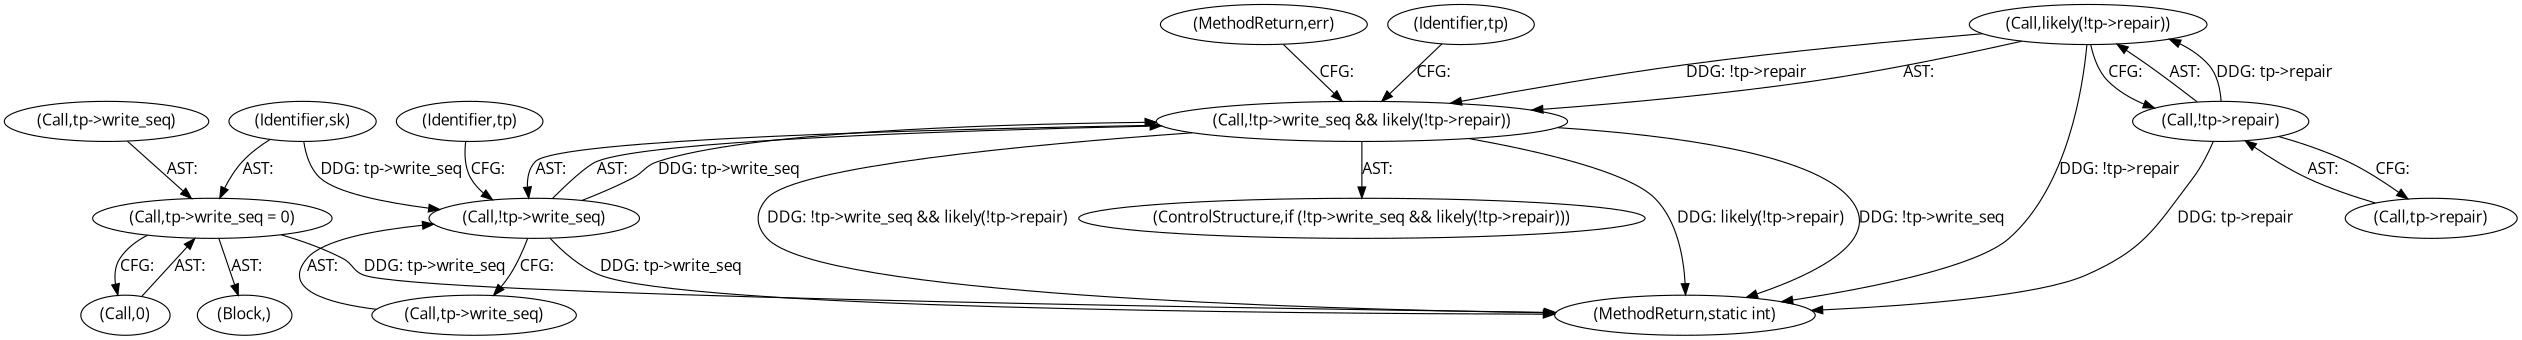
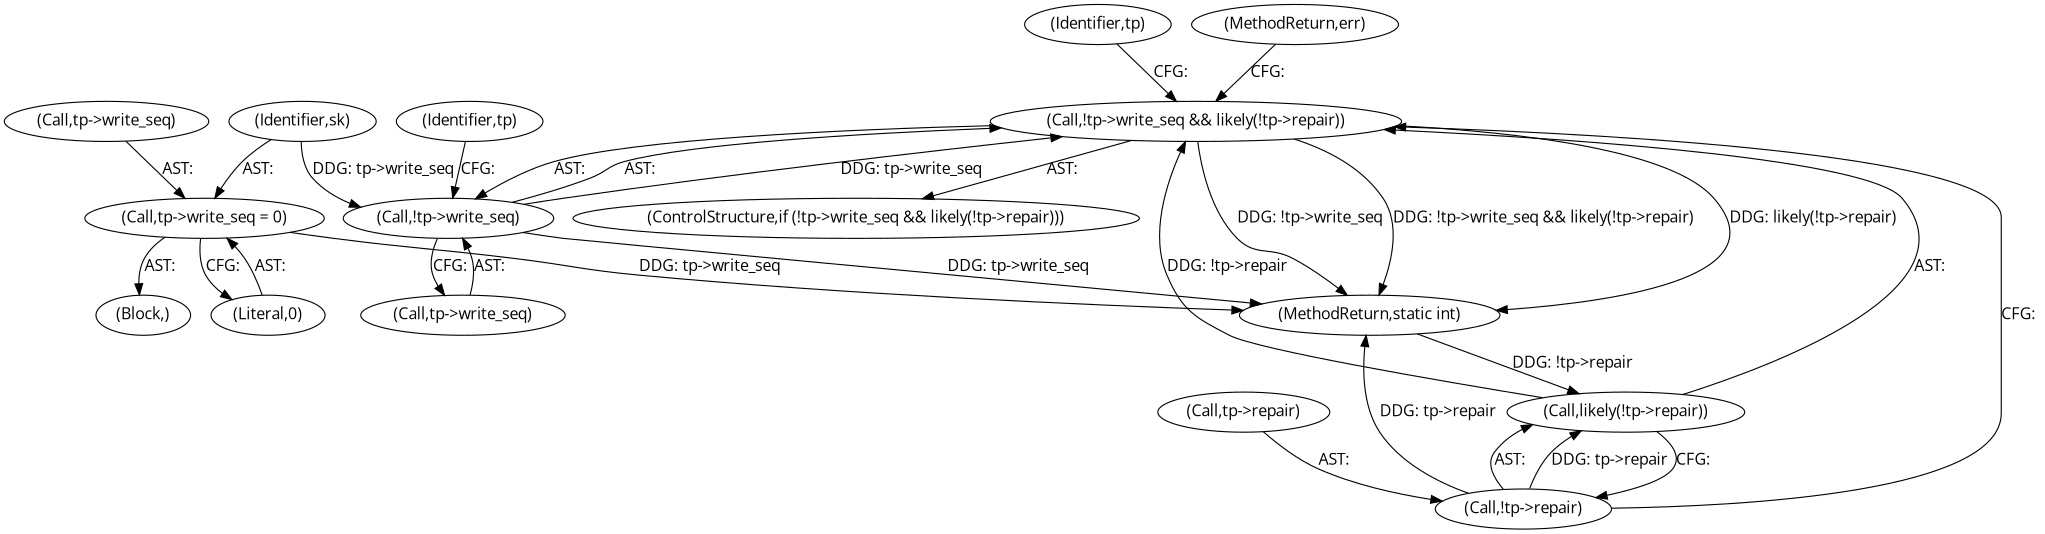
edge "(Call,!tp->repair)" -> "(Call,tp->repair)": now "(Call,!tp->repair)" -> "(Call,!tp->write_seq && likely(!tp->repair))"
edge "(Call,likely(!tp->repair))" -> "(MethodReturn,static int)": reversed
node "(Call,0)": label "(Call,0)" -> "(Literal,0)"
